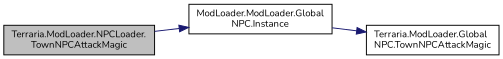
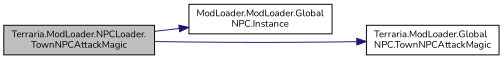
edge "ModLoader.ModLoader.Global NPC.Instance" -> "Terraria.ModLoader.Global NPC.TownNPCAttackMagic": now "Terraria.ModLoader.NPCLoader. TownNPCAttackMagic" -> "Terraria.ModLoader.Global NPC.TownNPCAttackMagic"
